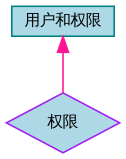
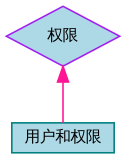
edge "权限" -> "用户和权限": reversed
